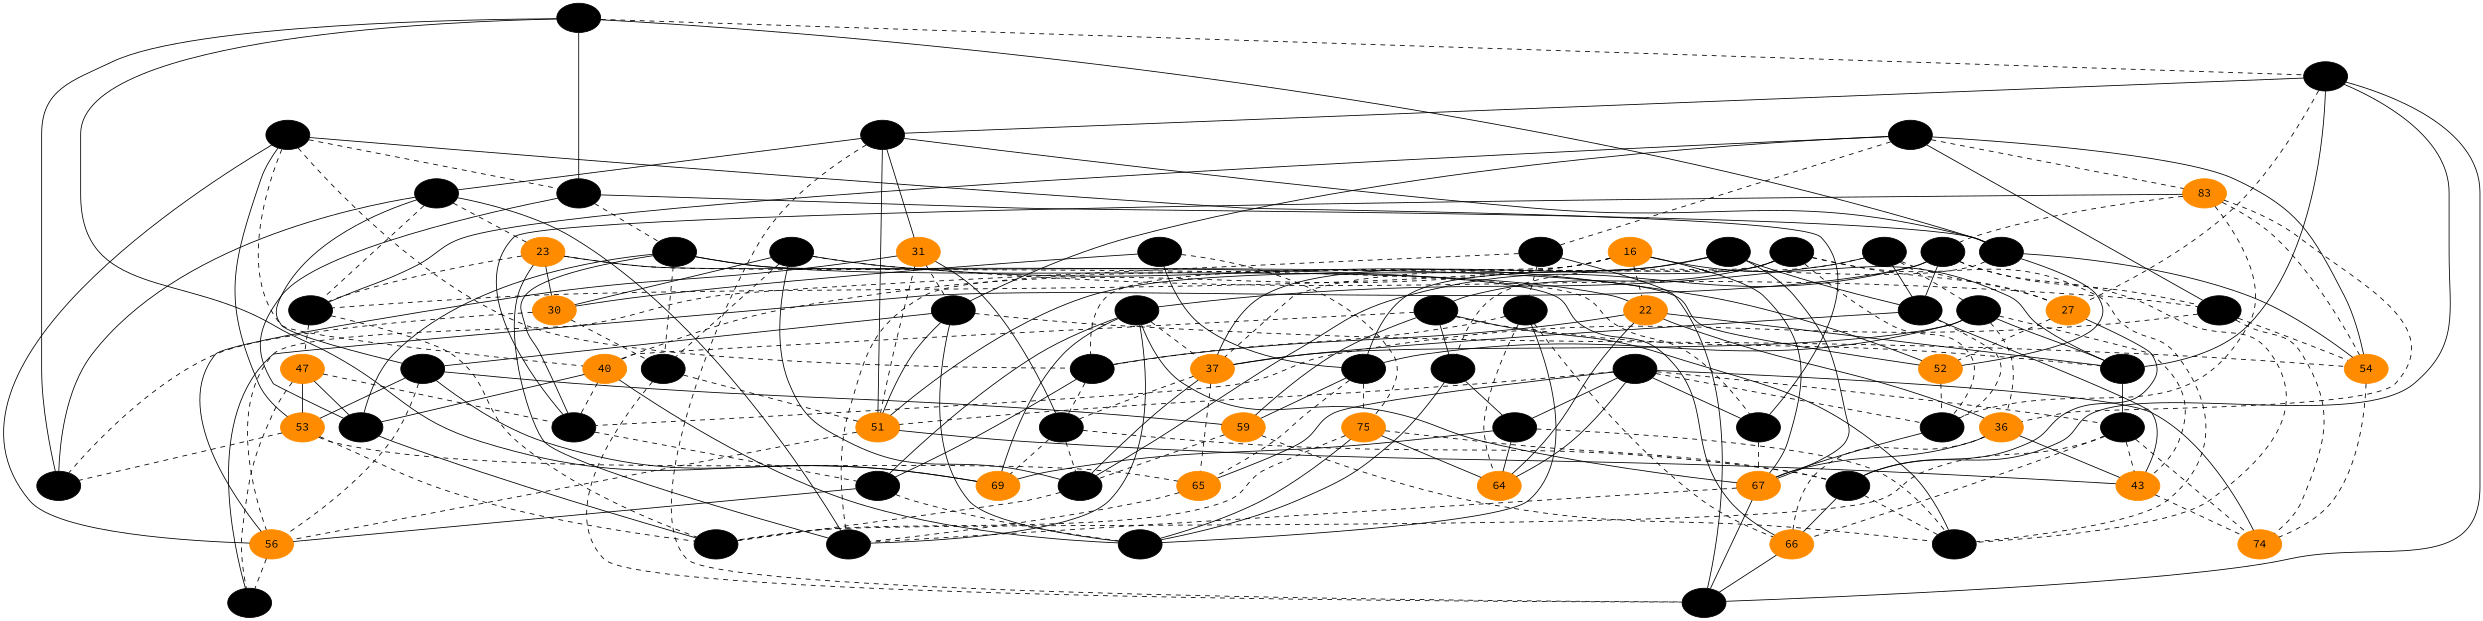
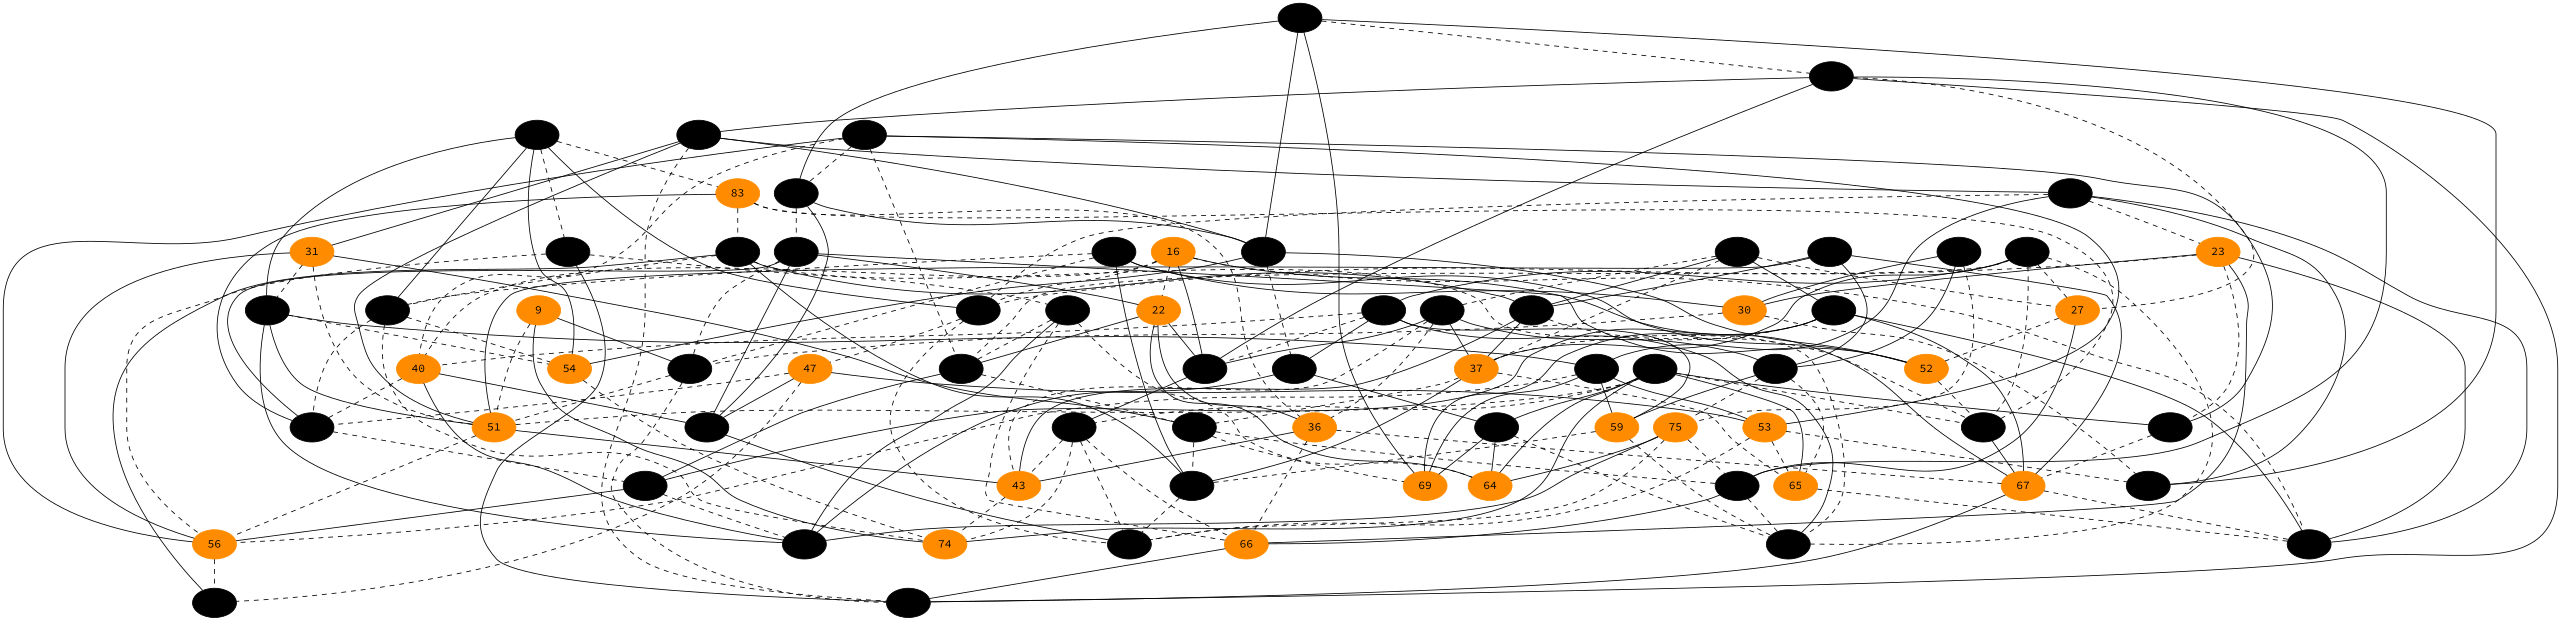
edge "83" -- "54": removed
node "9": added
edge "36" -- "67": style solid -> dashed
